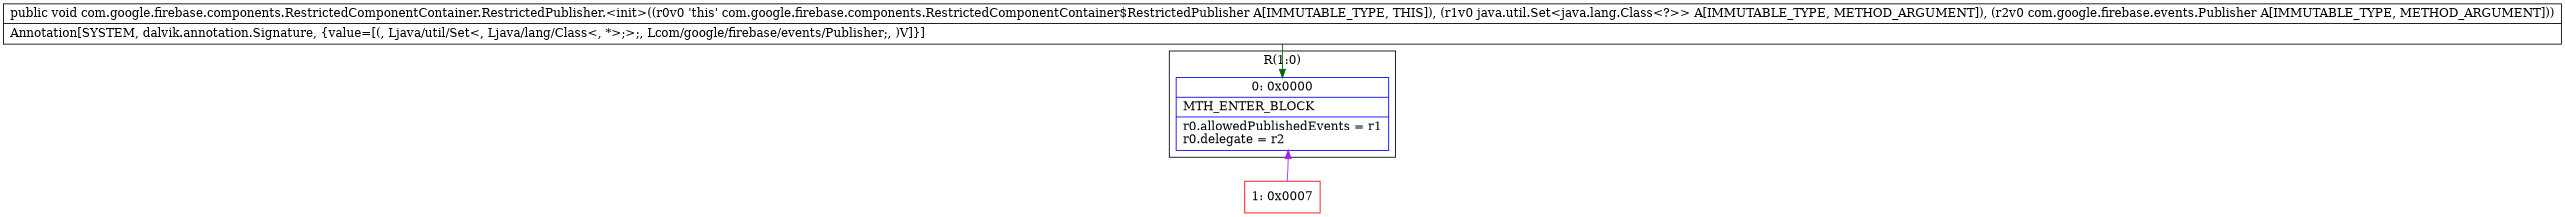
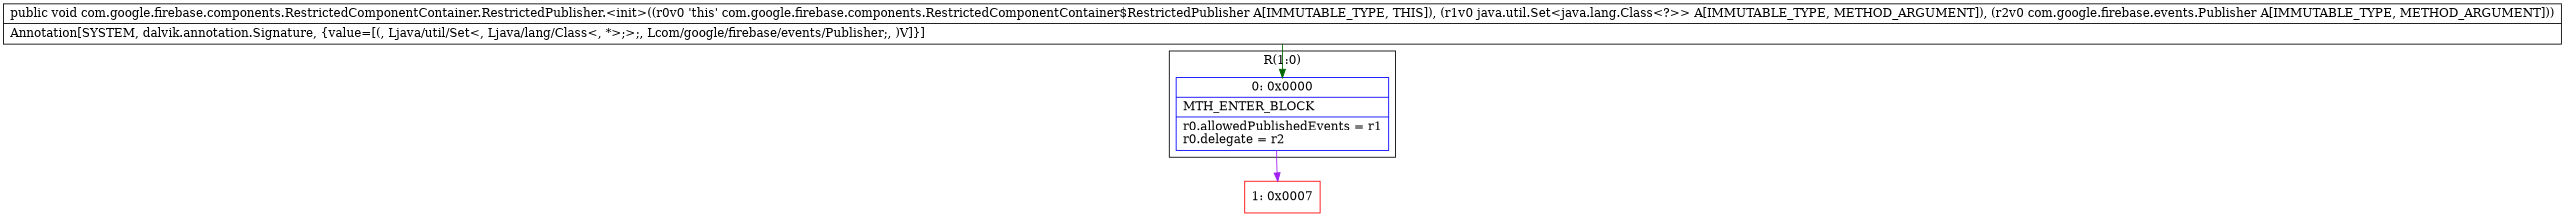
edge "1: 0x0007" -> "0: 0x0000": reversed
